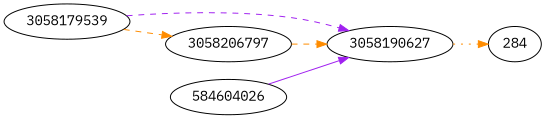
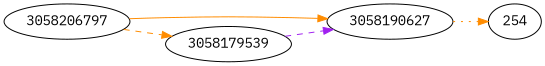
edge "3058179539" -> "3058206797": reversed
edge "3058206797" -> "3058190627": style dashed -> solid
node "284": label "284" -> "254"
node "584604026": removed
